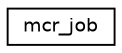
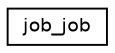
node "mcr_job": label "mcr_job" -> "job_job"
